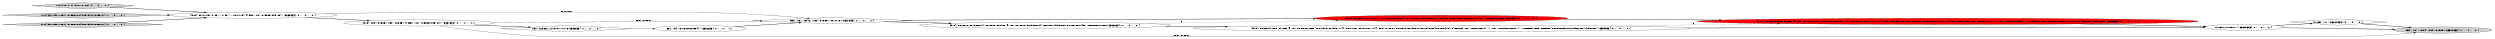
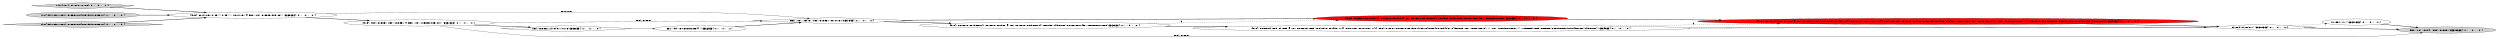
node "shouldShutdownTaskManagerOnCloseWithoutStart['1', '0', '0']": shape diamond -> ellipse
node "thread.run()@@@11@@@['0', '0', '1']": shape diamond -> ellipse
edge "thread.shutdown()@@@10@@@['1', '1', '1']" -> "thread.run()@@@11@@@['0', '0', '1']": style bold -> dashed
node "thread.shutdown()@@@10@@@['1', '1', '1']": shape ellipse -> diamond
